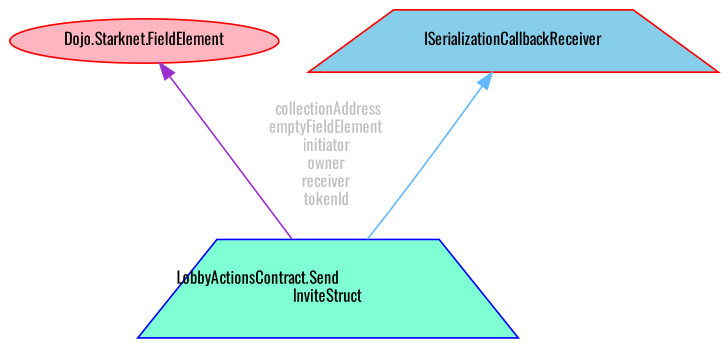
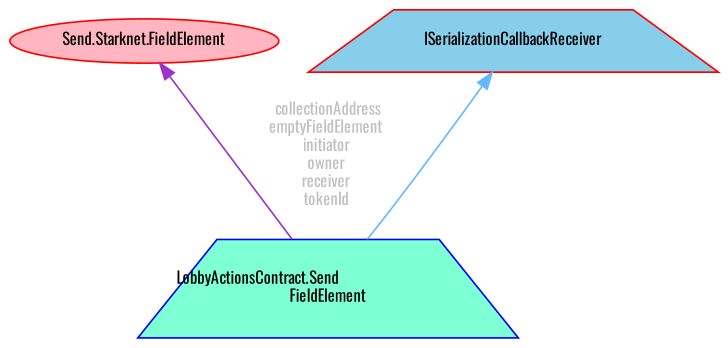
node "Dojo.Starknet.FieldElement": label "Dojo.Starknet.FieldElement" -> "Send.Starknet.FieldElement"
node "LobbyActionsContract.Send InviteStruct": label "LobbyActionsContract.Send InviteStruct" -> "LobbyActionsContract.Send FieldElement"
